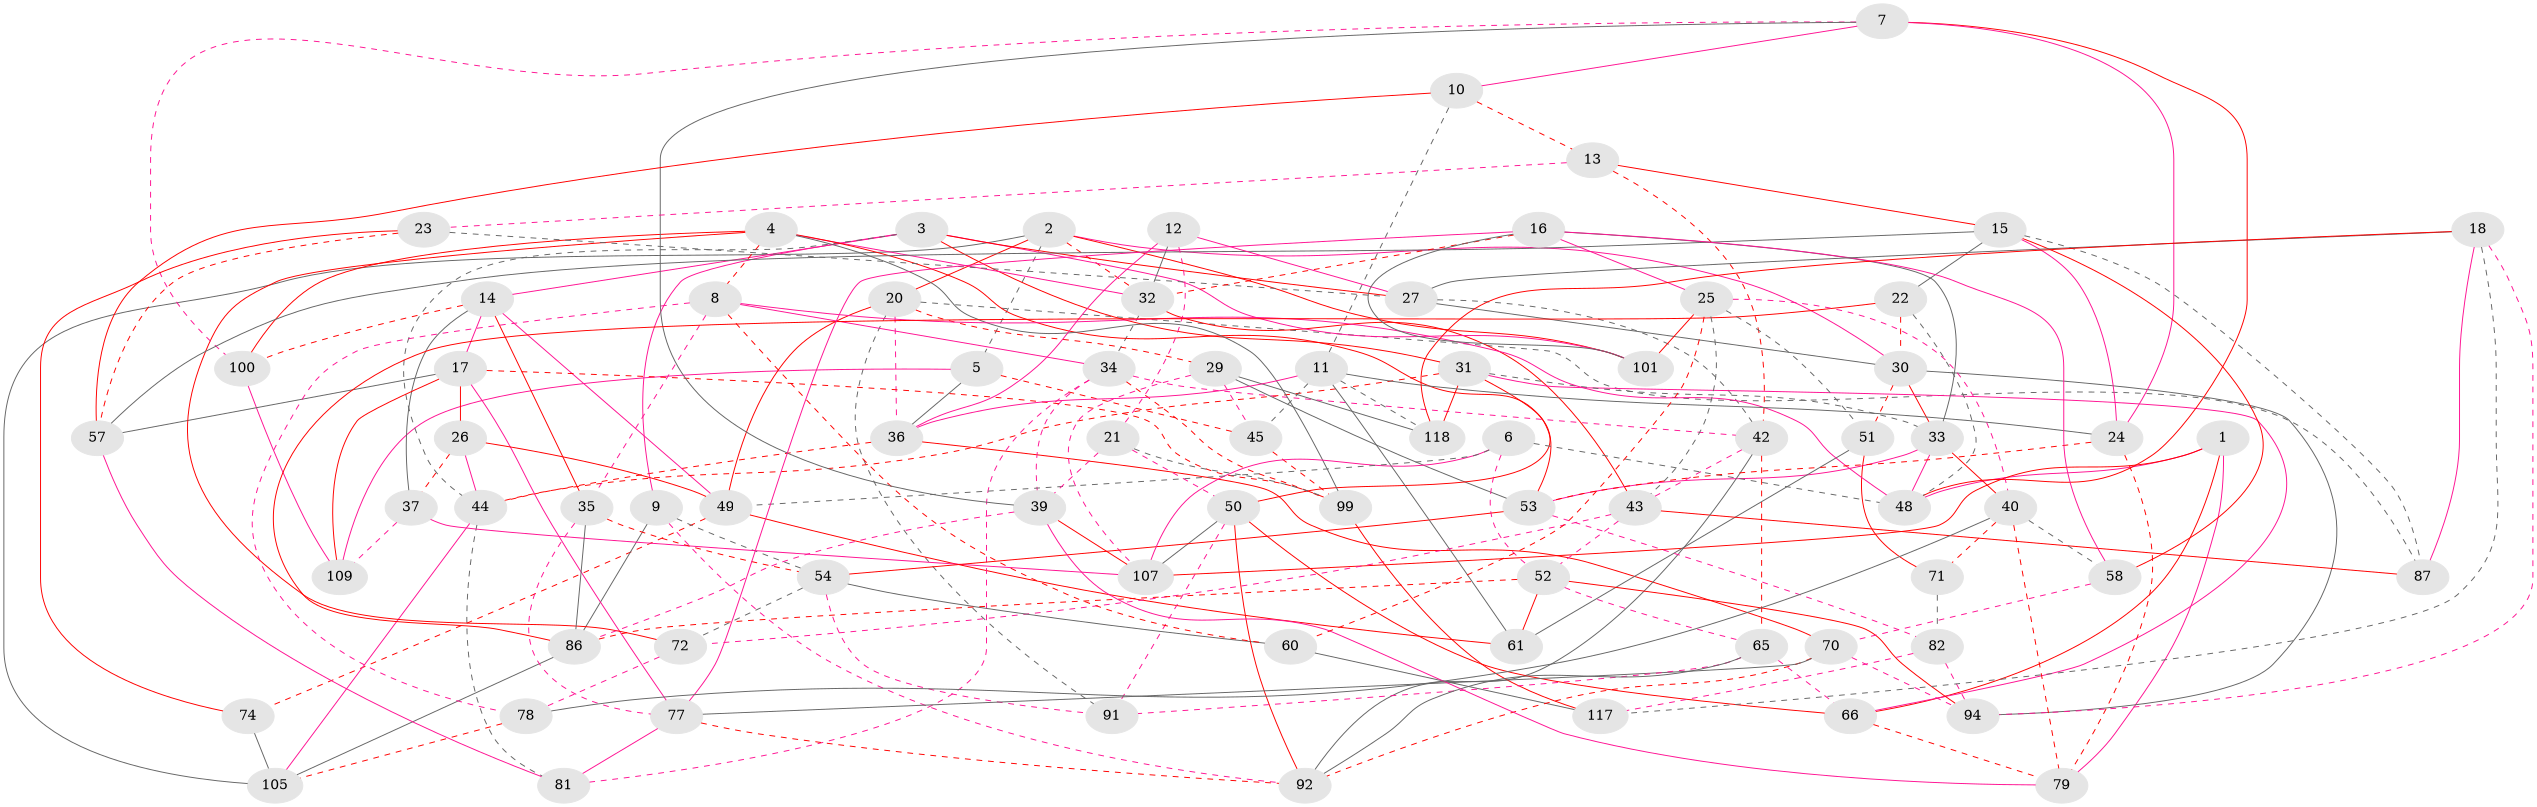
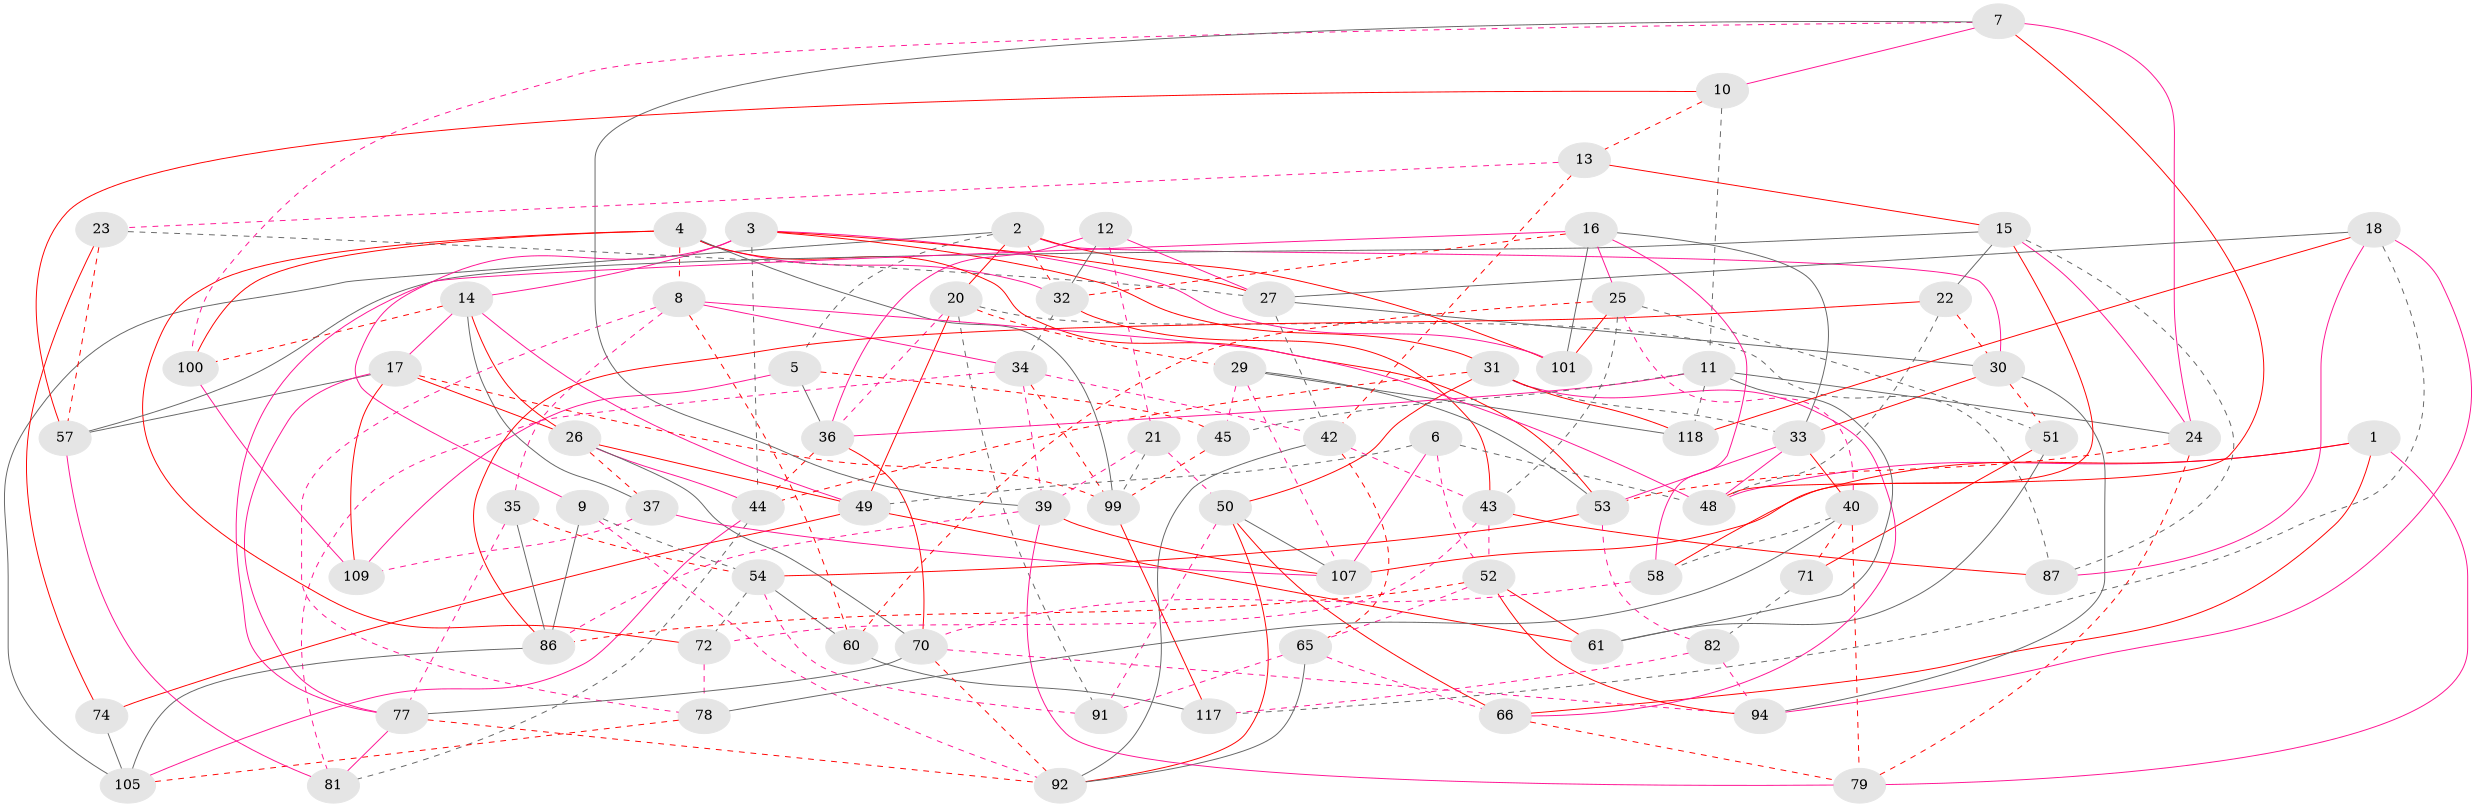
edge "14" -- "35": now "14" -- "26"
edge "26" -- "70": added
edge "49" -- "74": style dashed -> solid
edge "18" -- "94": style dashed -> solid
